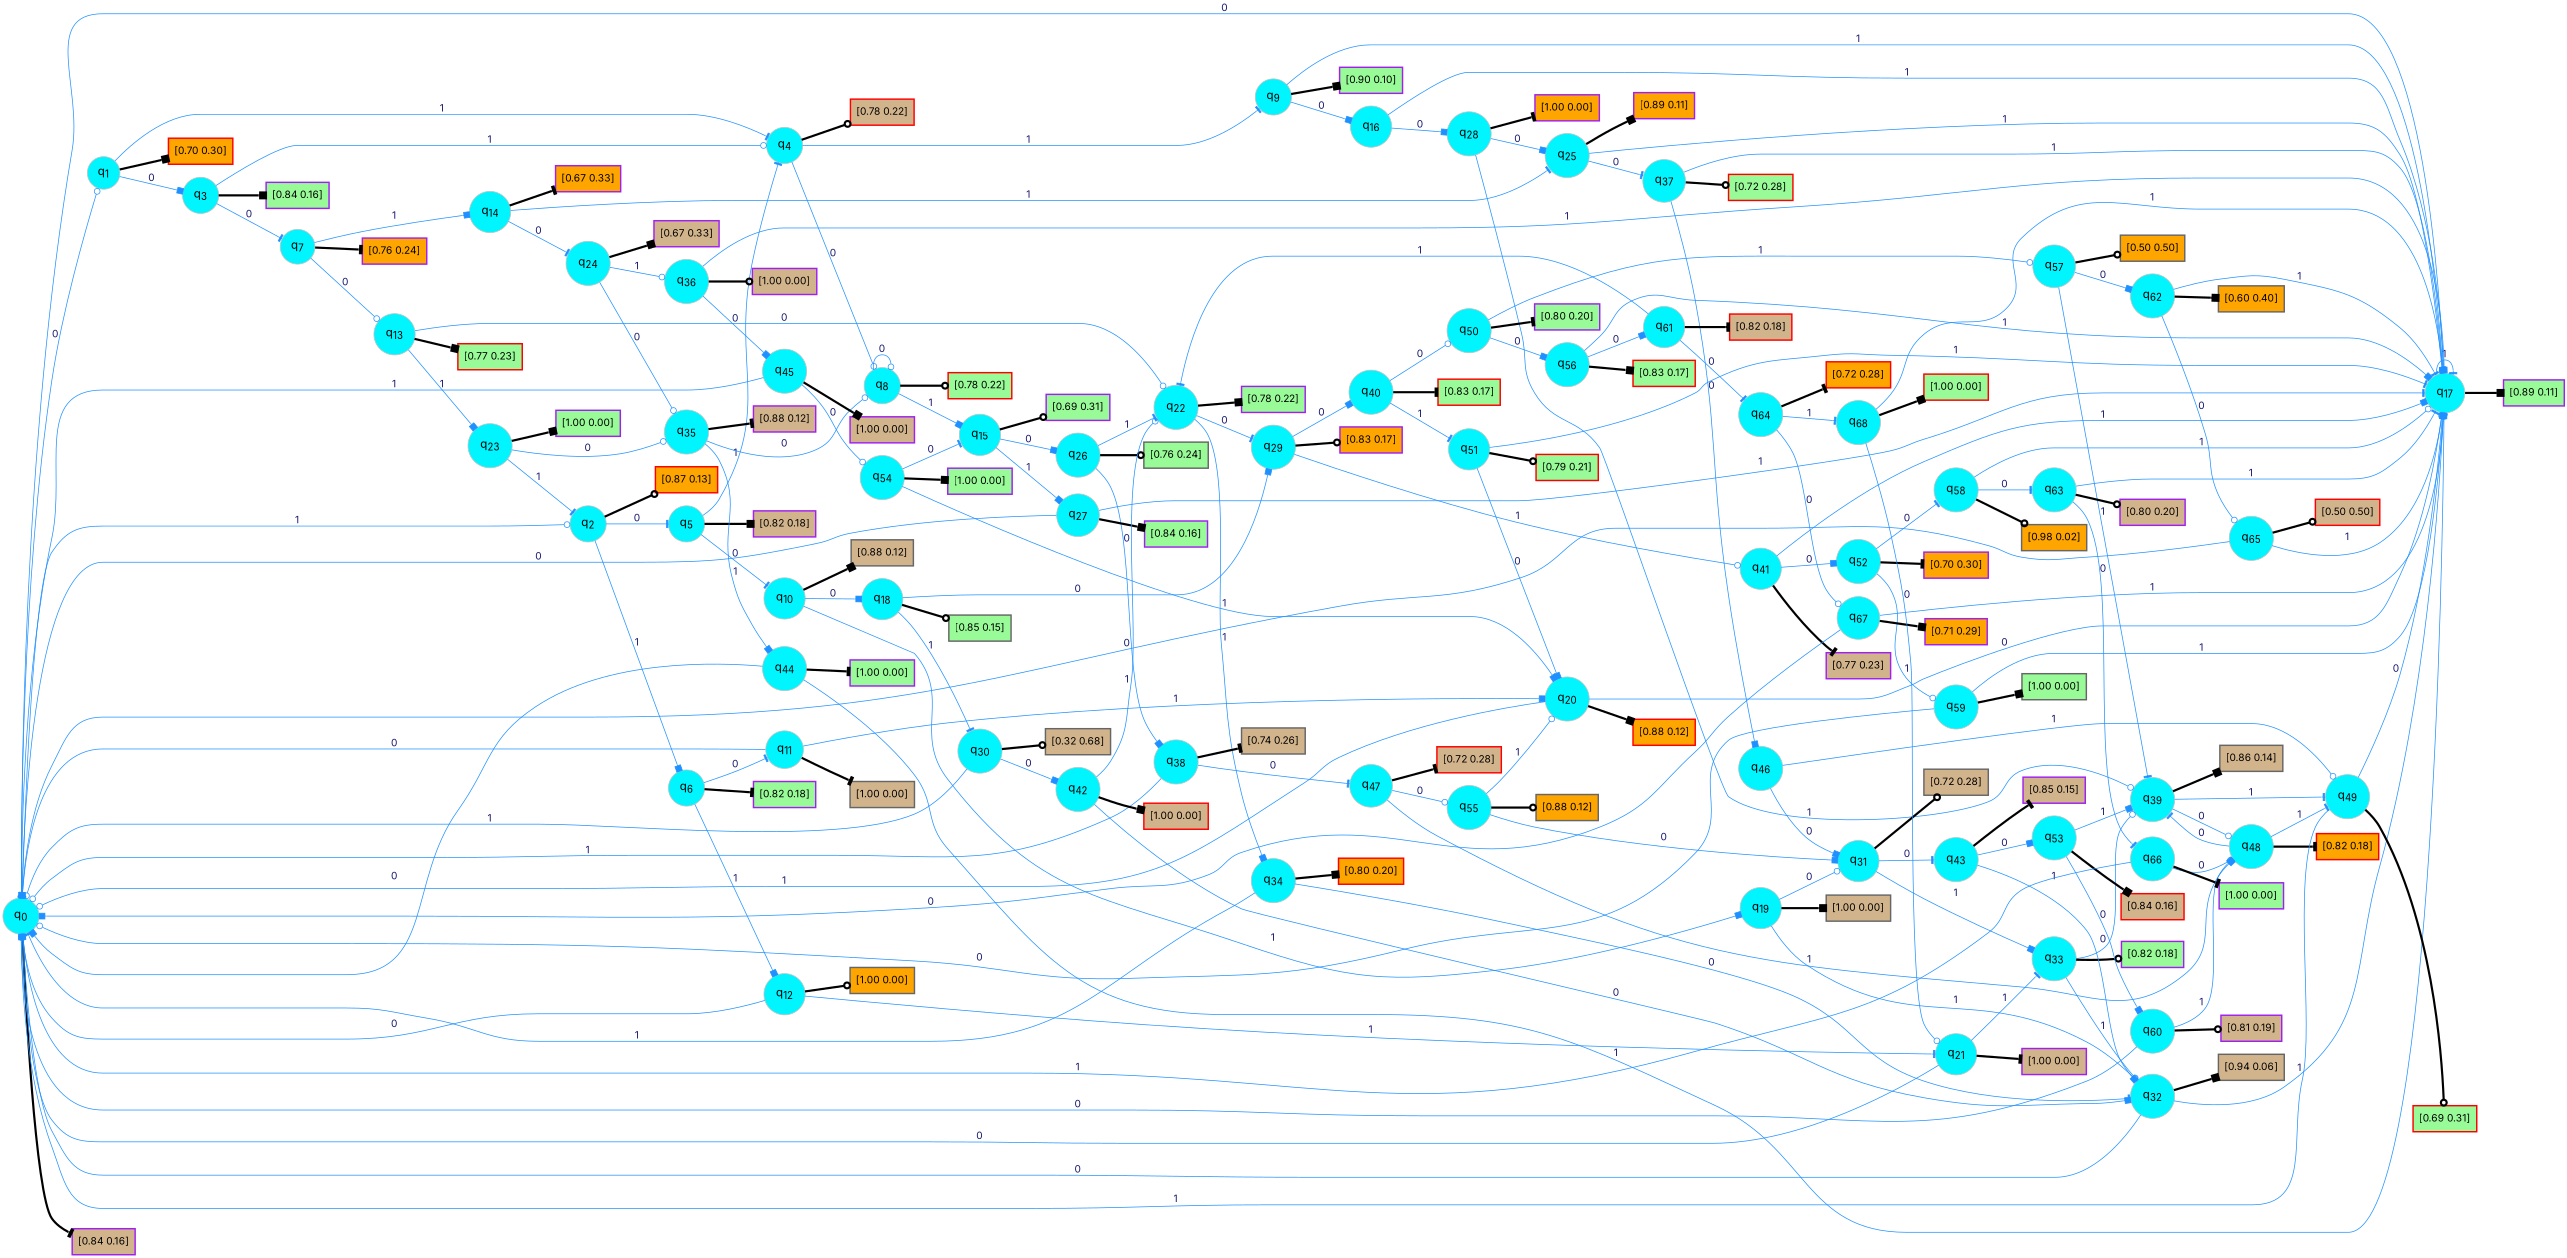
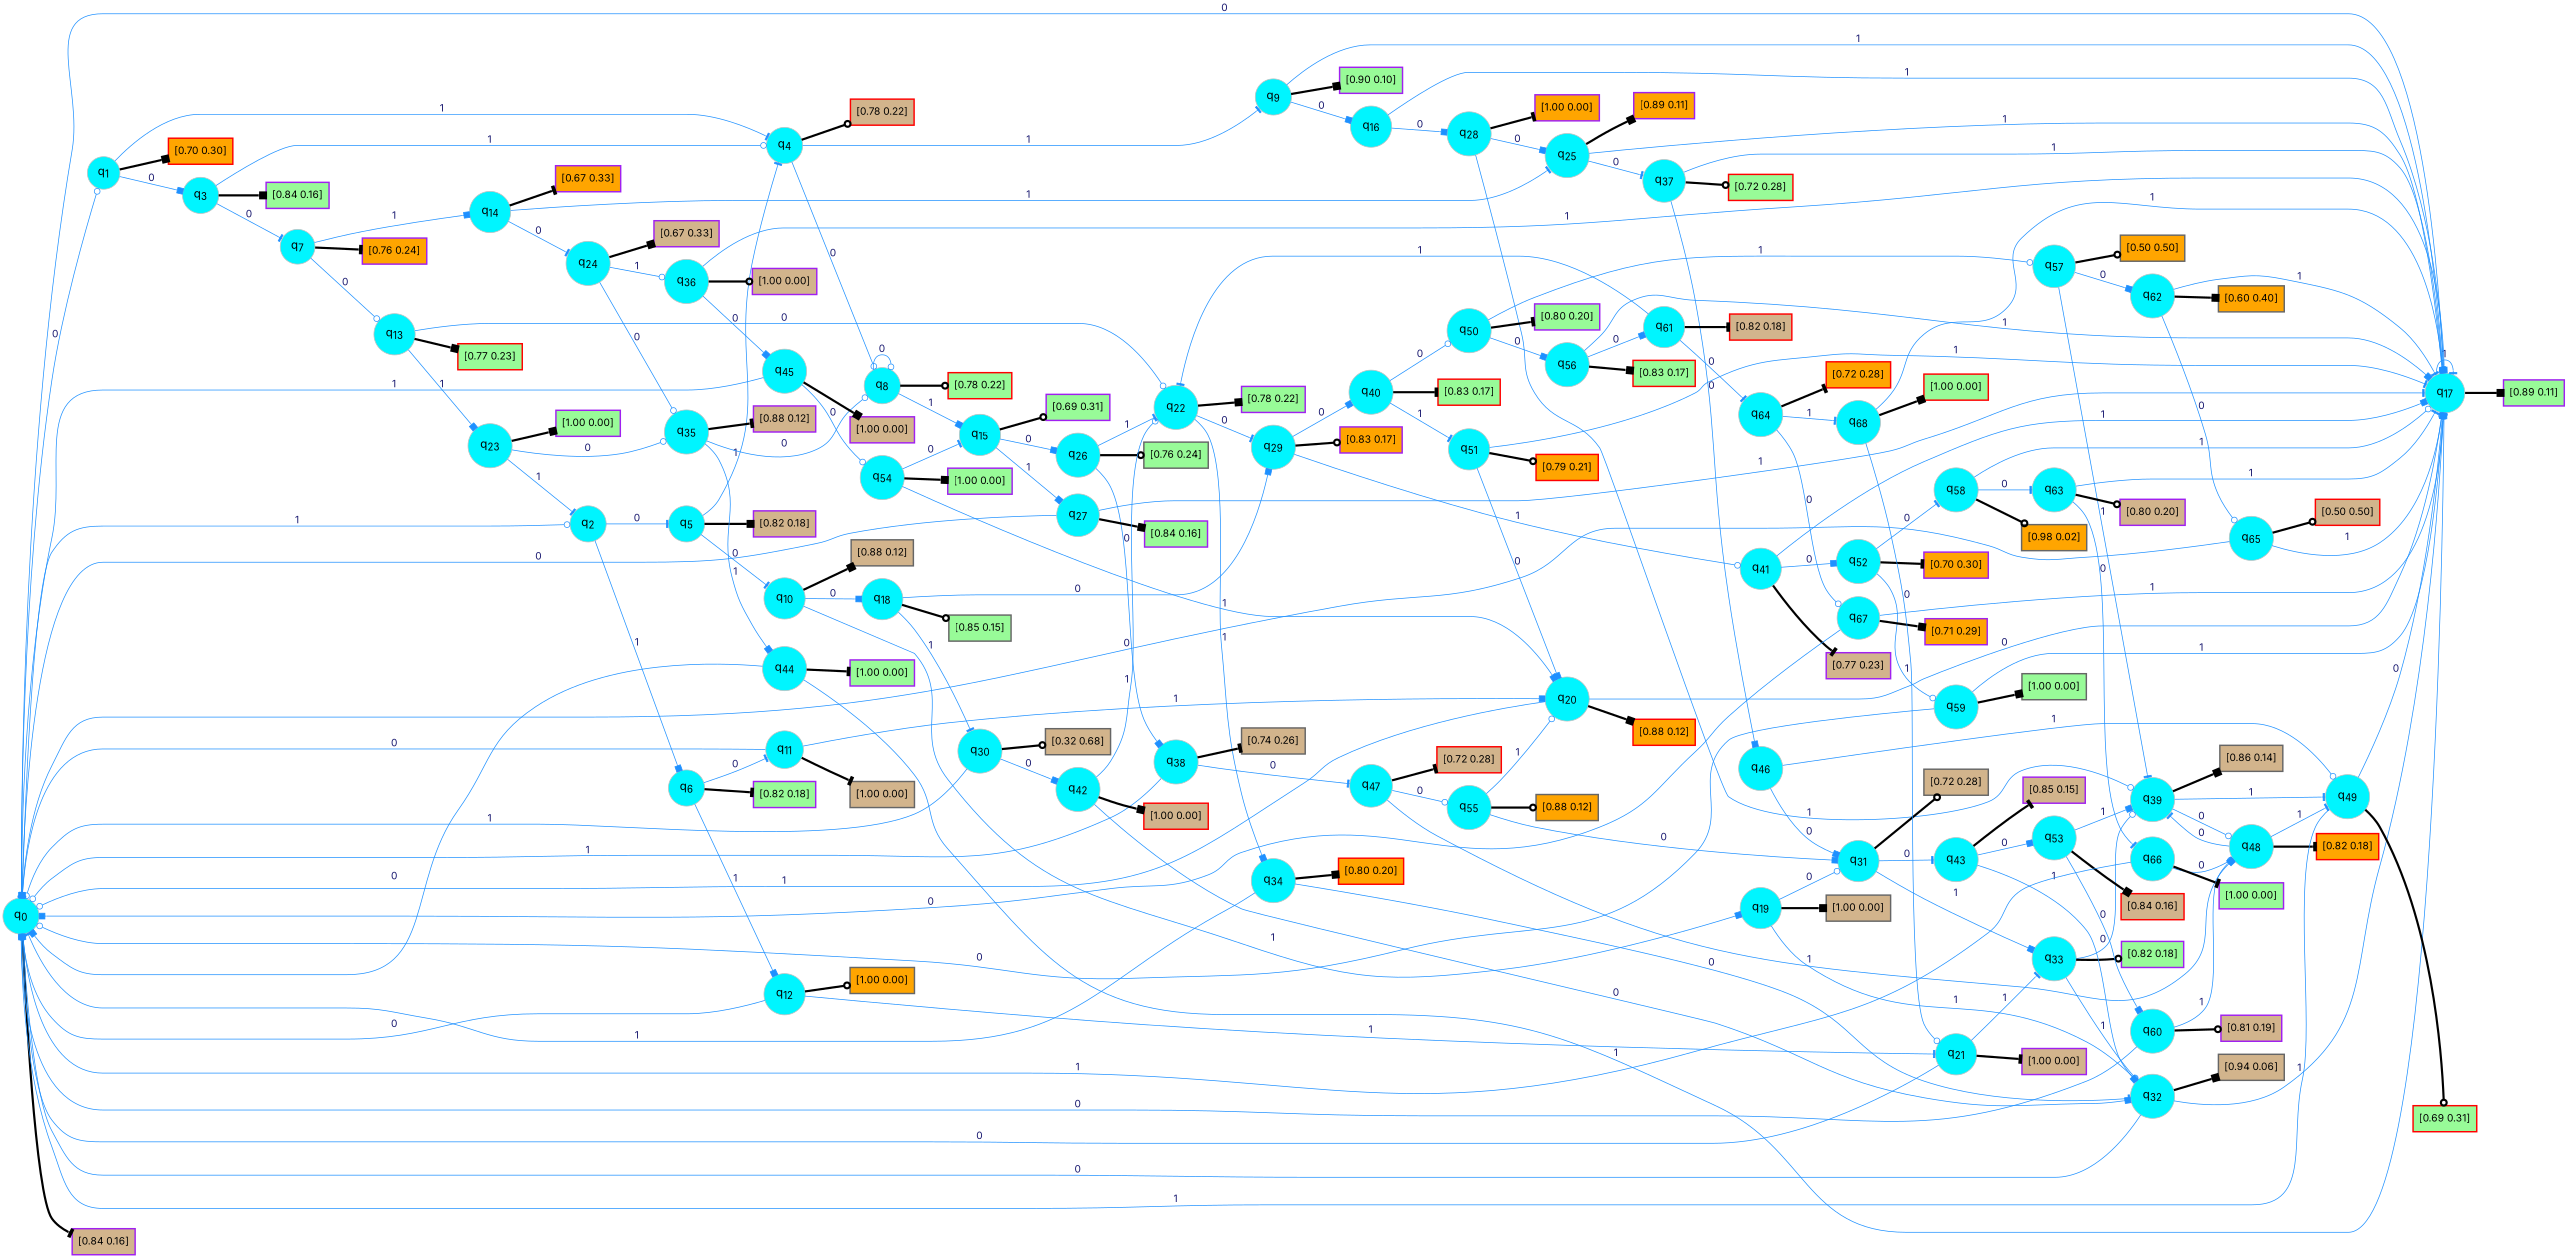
node "[0.79 0.21]": fillcolor palegreen -> orange
node "[0.87 0.13]": removed
